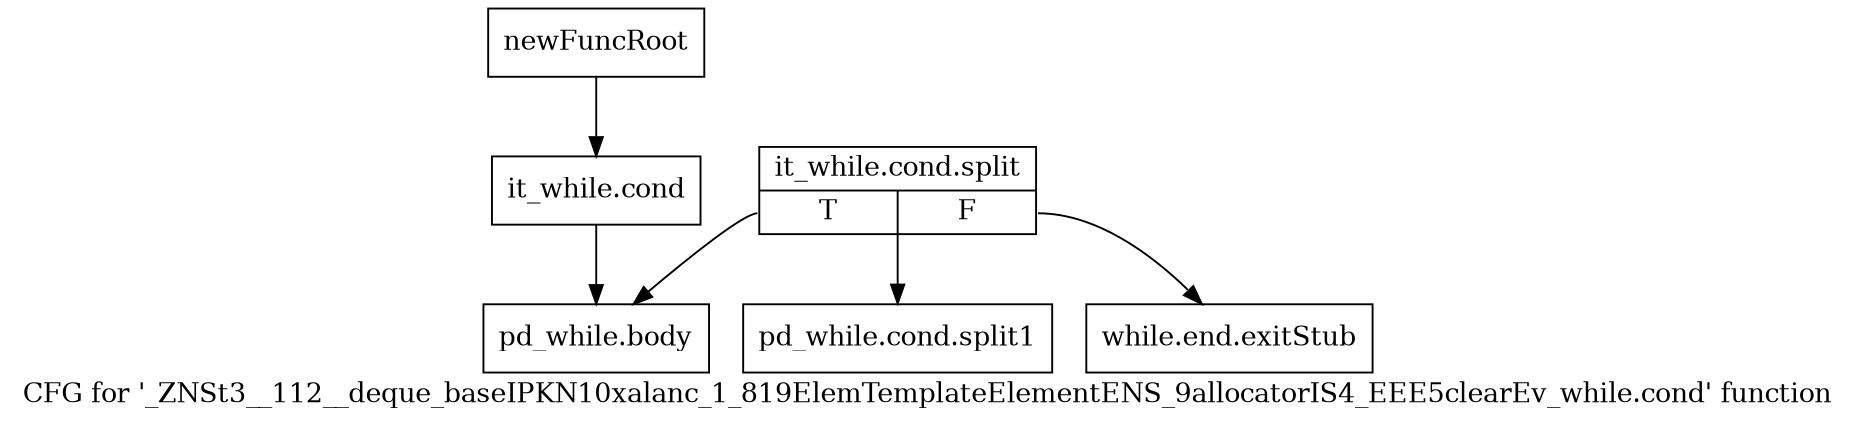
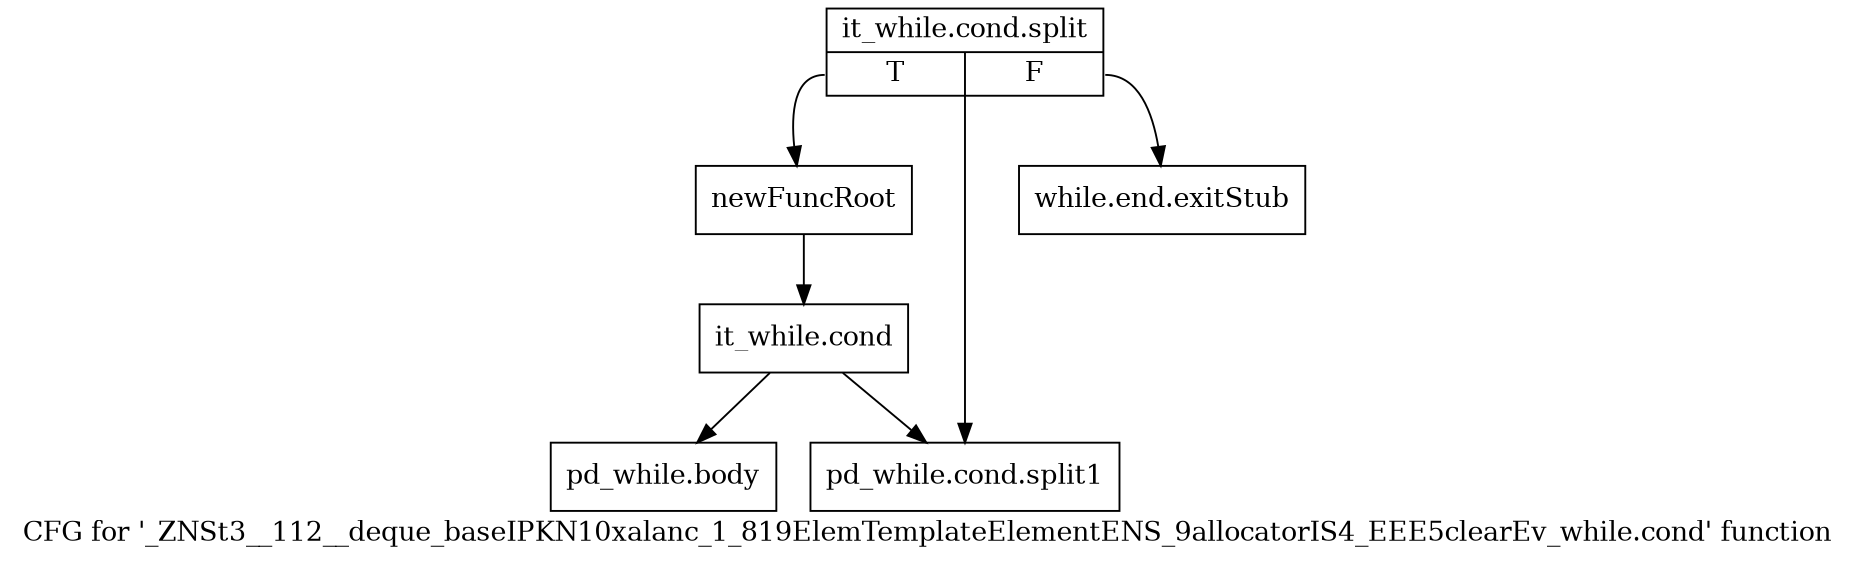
edge "it_while.cond.split" -> "pd_while.body": now "it_while.cond.split" -> "newFuncRoot"
edge "it_while.cond" -> "pd_while.cond.split1": added
